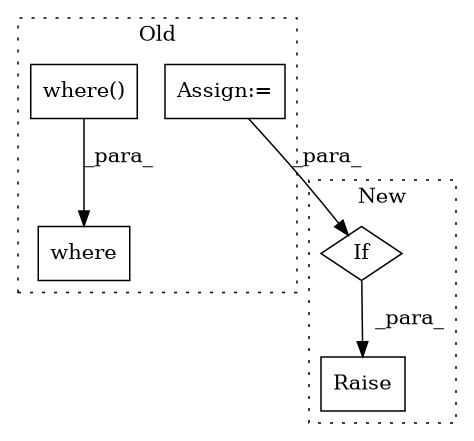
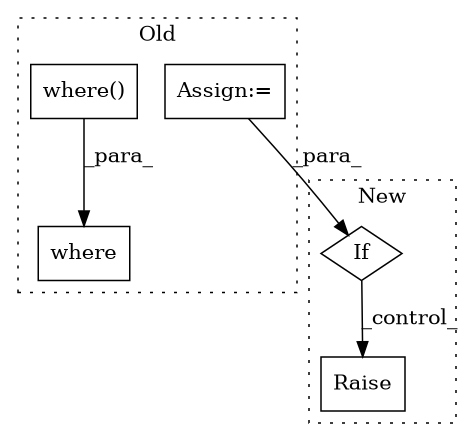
edge "If" -> "Raise": label "_para_" -> "_control_"
